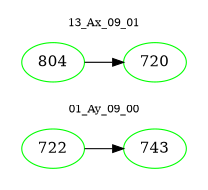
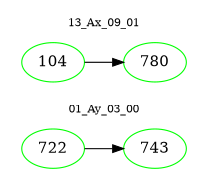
node "804": label "804" -> "104"
node "720": label "720" -> "780"
cluster "01_Ay_09_00": label "01_Ay_09_00" -> "01_Ay_03_00"
